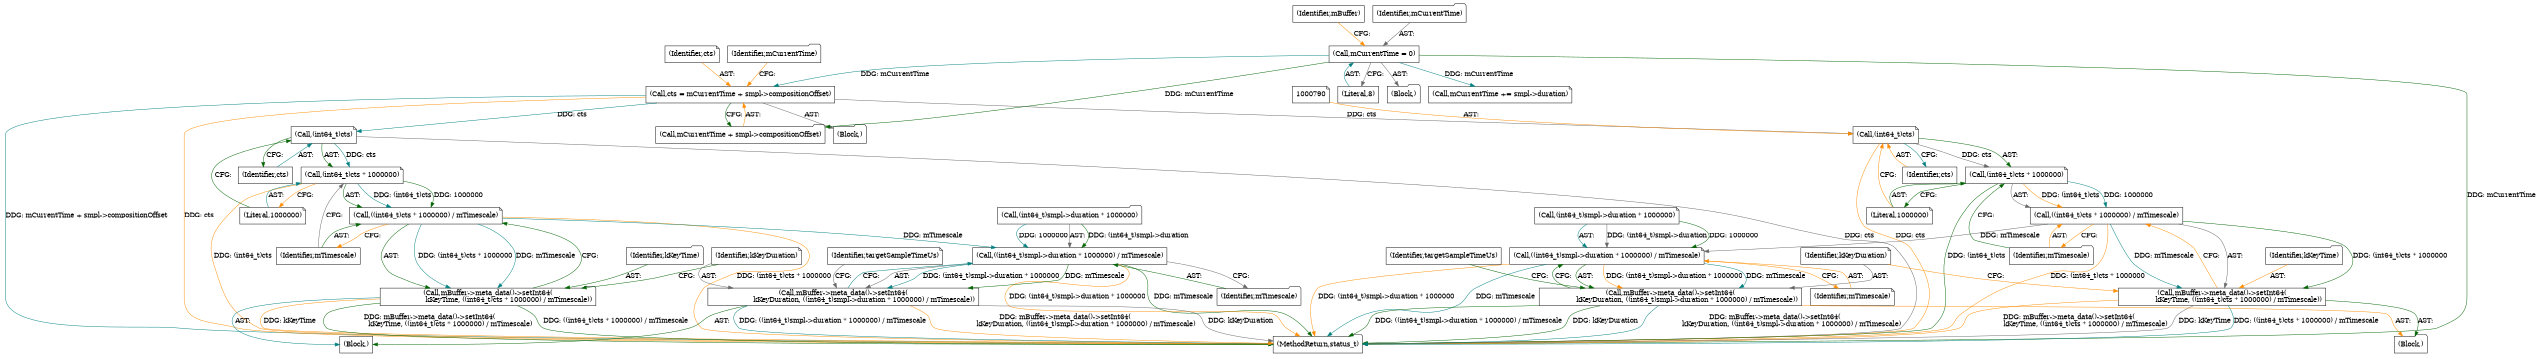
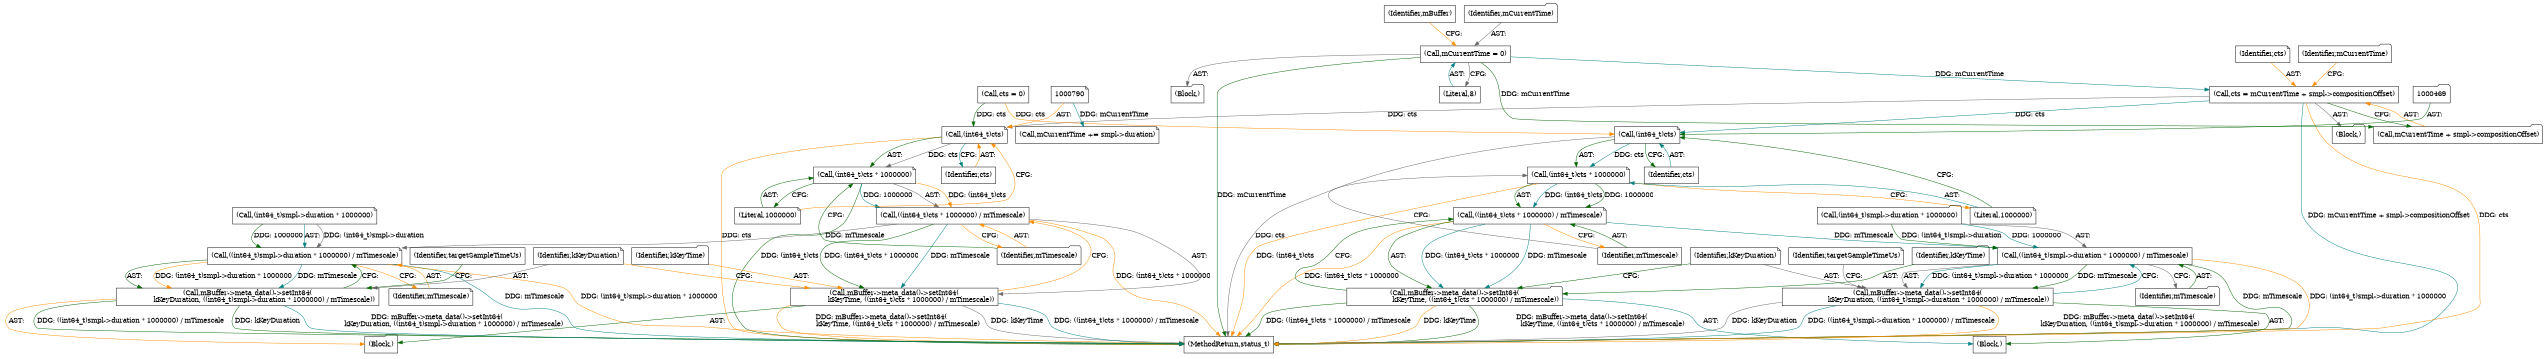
edge "(Call,mCurrentTime = 0)" -> "(Call,mCurrentTime += smpl->duration)": now "1000790" -> "(Call,mCurrentTime += smpl->duration)"
node "(Call,cts = 0)": added
node "1000469": added
node "(MethodReturn,status_t)": shape folder -> box
